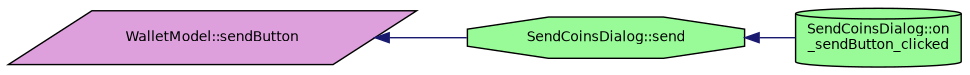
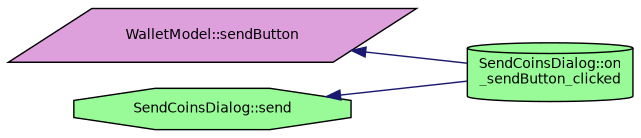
edge "SendCoinsDialog::send" -> "WalletModel::sendButton": now "SendCoinsDialog::on _sendButton_clicked" -> "WalletModel::sendButton"
